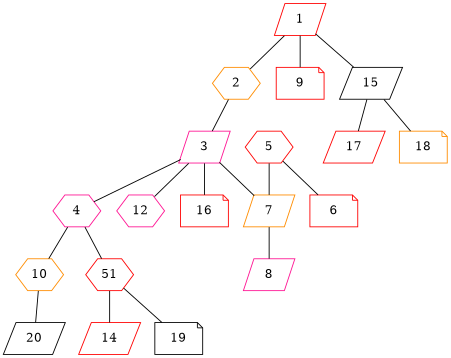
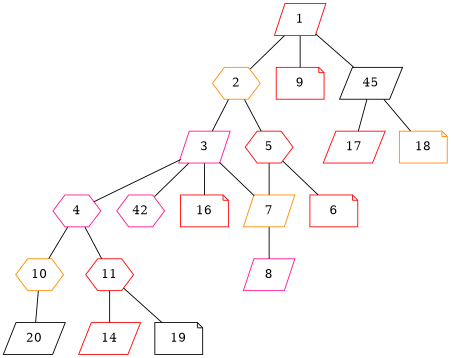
node "15": label "15" -> "45"
edge "2" -- "5": added
node "12": label "12" -> "42"
node "51": label "51" -> "11"
